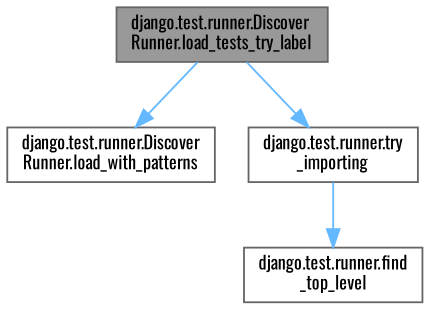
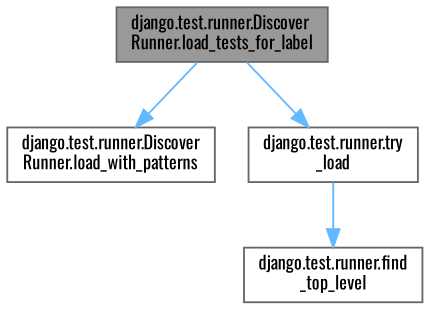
node "django.test.runner.Discover Runner.load_tests_try_label": label "django.test.runner.Discover Runner.load_tests_try_label" -> "django.test.runner.Discover Runner.load_tests_for_label"
node "django.test.runner.try _importing": label "django.test.runner.try _importing" -> "django.test.runner.try _load"
